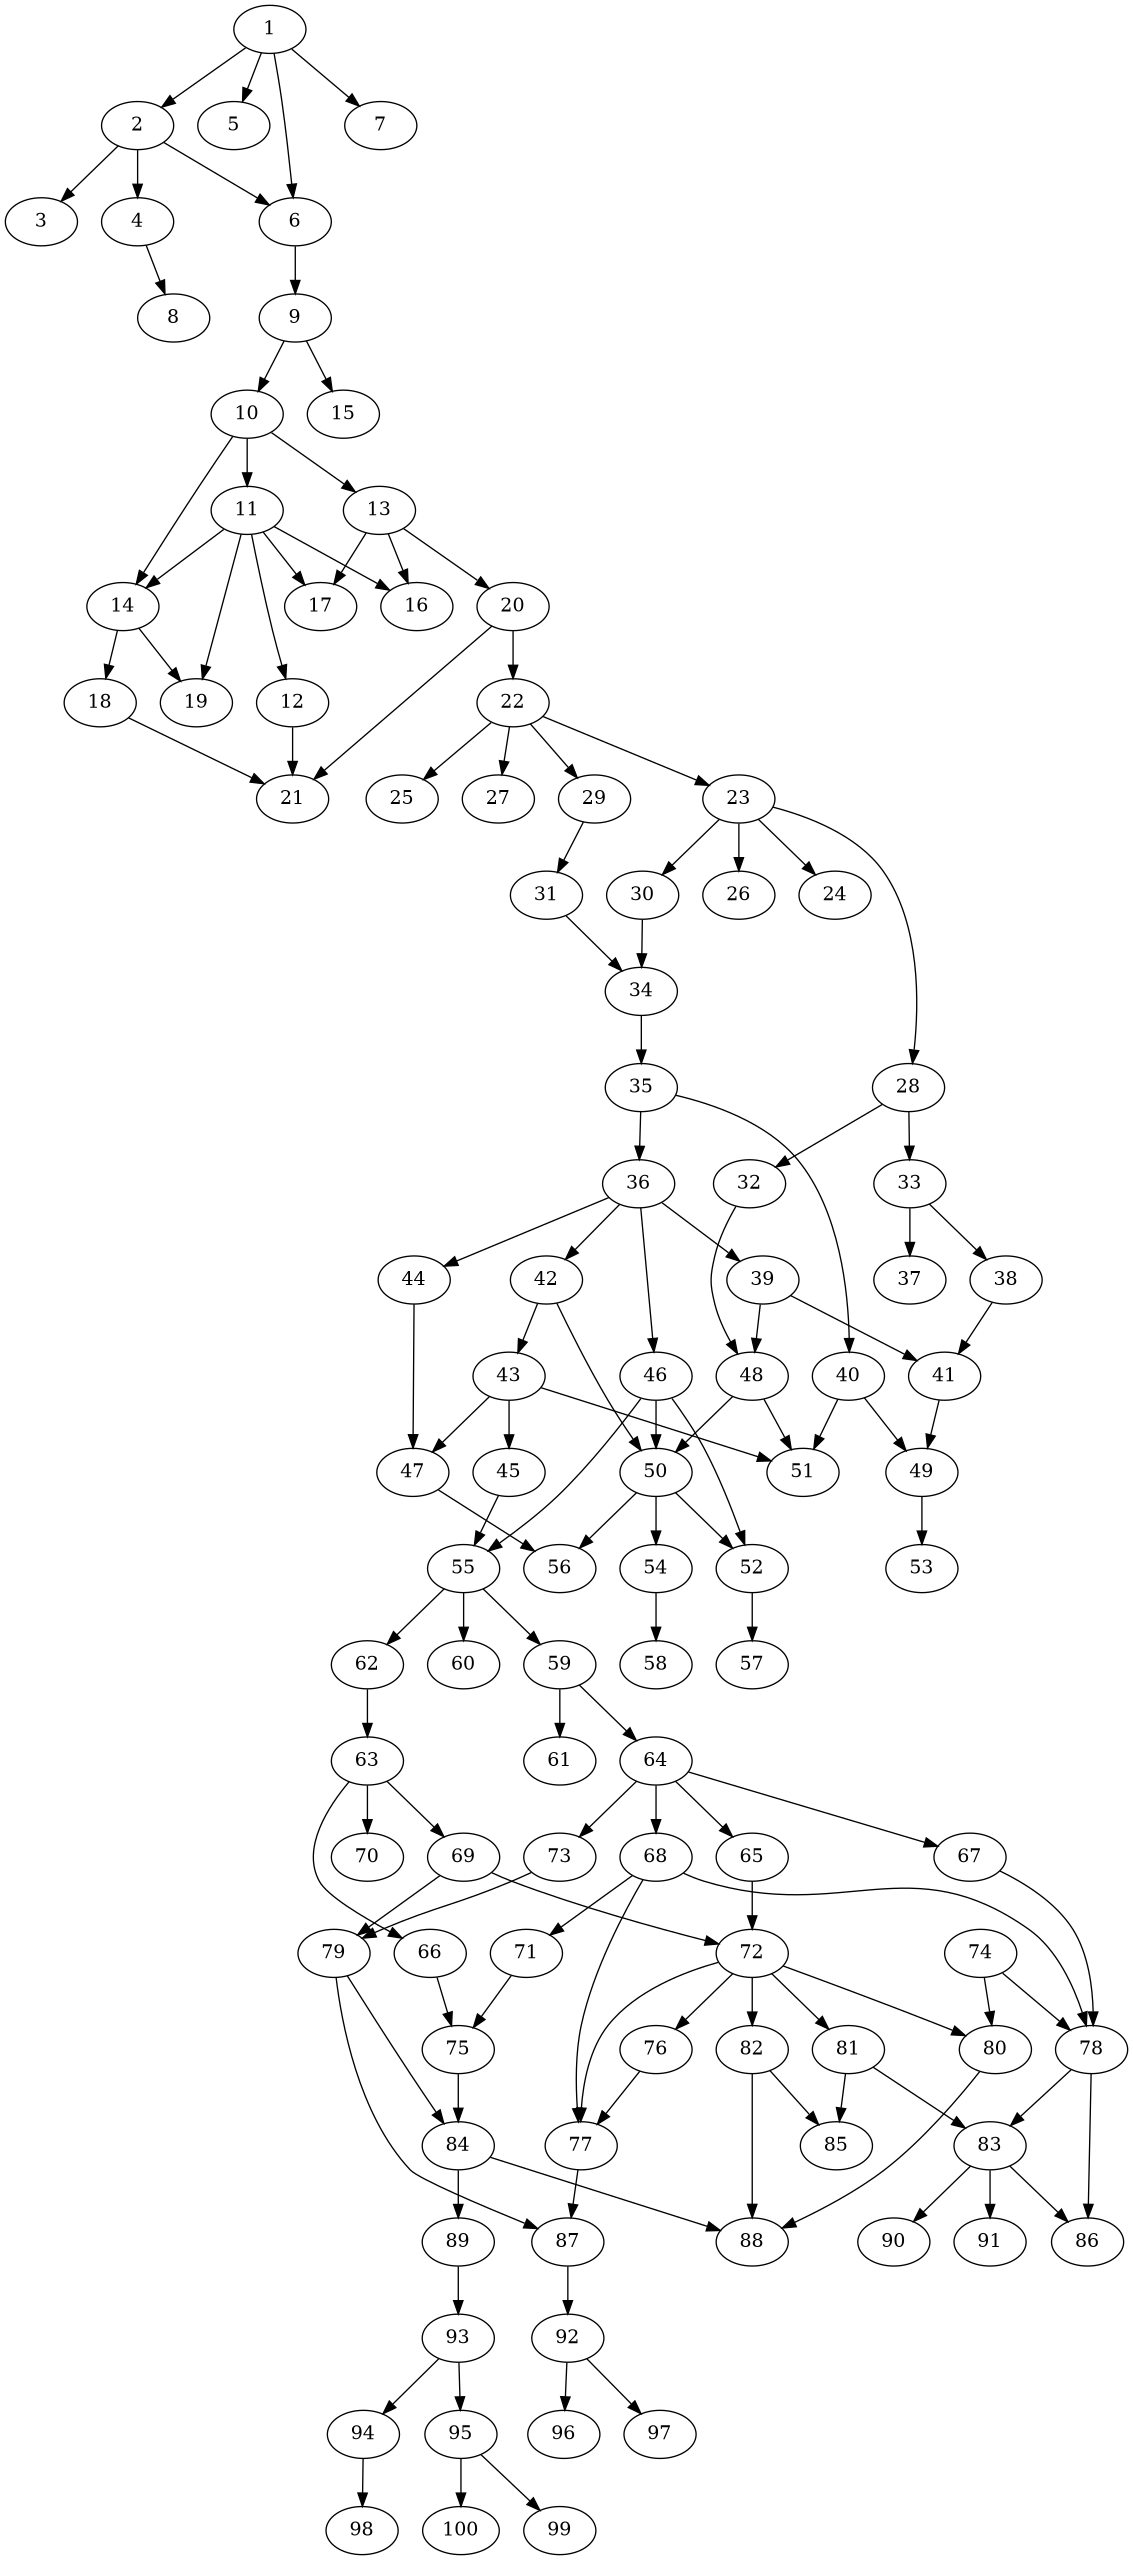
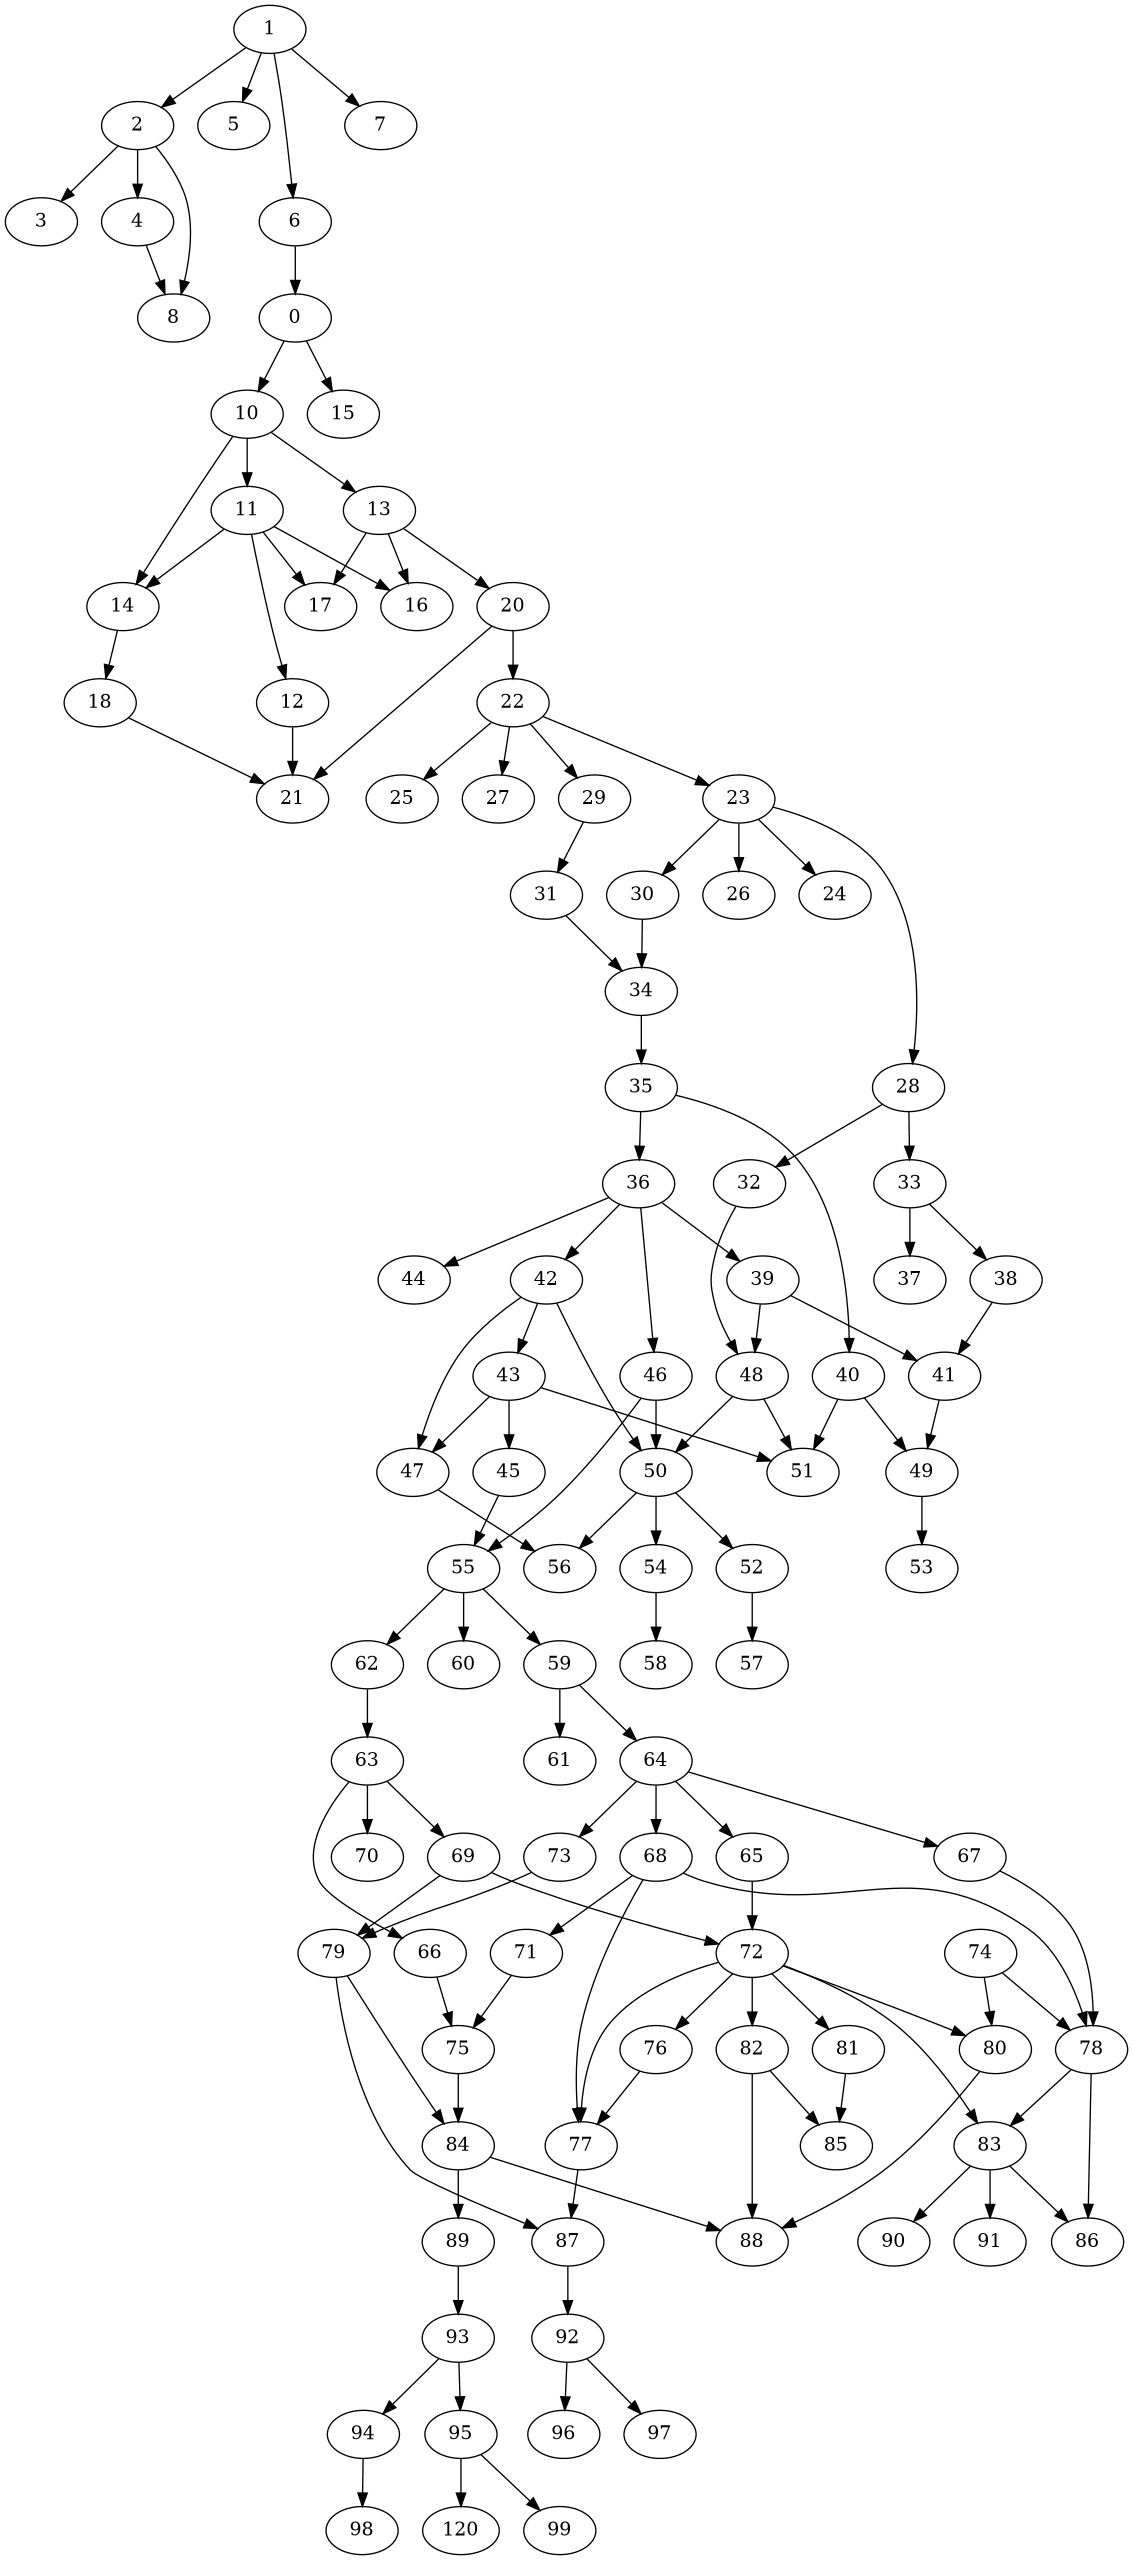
edge "2" -> "6": now "2" -> "8"
node "9": label "9" -> "0"
node "19": removed
edge "44" -> "47": now "42" -> "47"
edge "46" -> "52": removed
edge "81" -> "83": now "72" -> "83"
node "100": label "100" -> "120"
